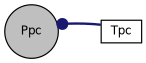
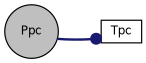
edge "Tpc" -> "Ppc": reversed
